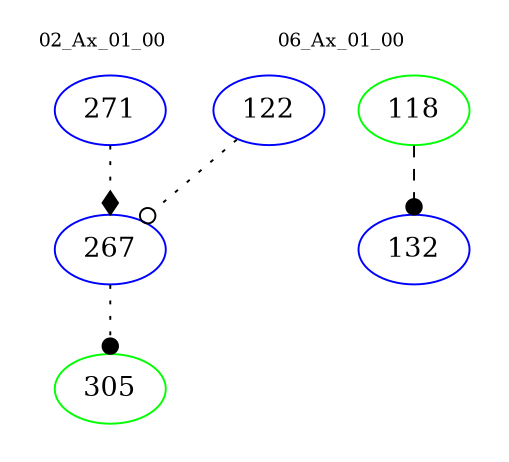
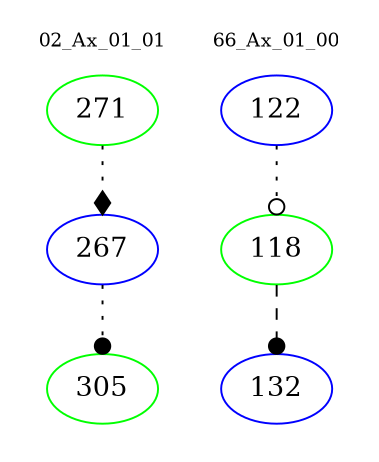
cluster "02_Ax_01_00": label "02_Ax_01_00" -> "02_Ax_01_01"
cluster "06_Ax_01_00": label "06_Ax_01_00" -> "66_Ax_01_00"
node "271": color blue -> green
edge "122" -> "267": now "122" -> "118"
